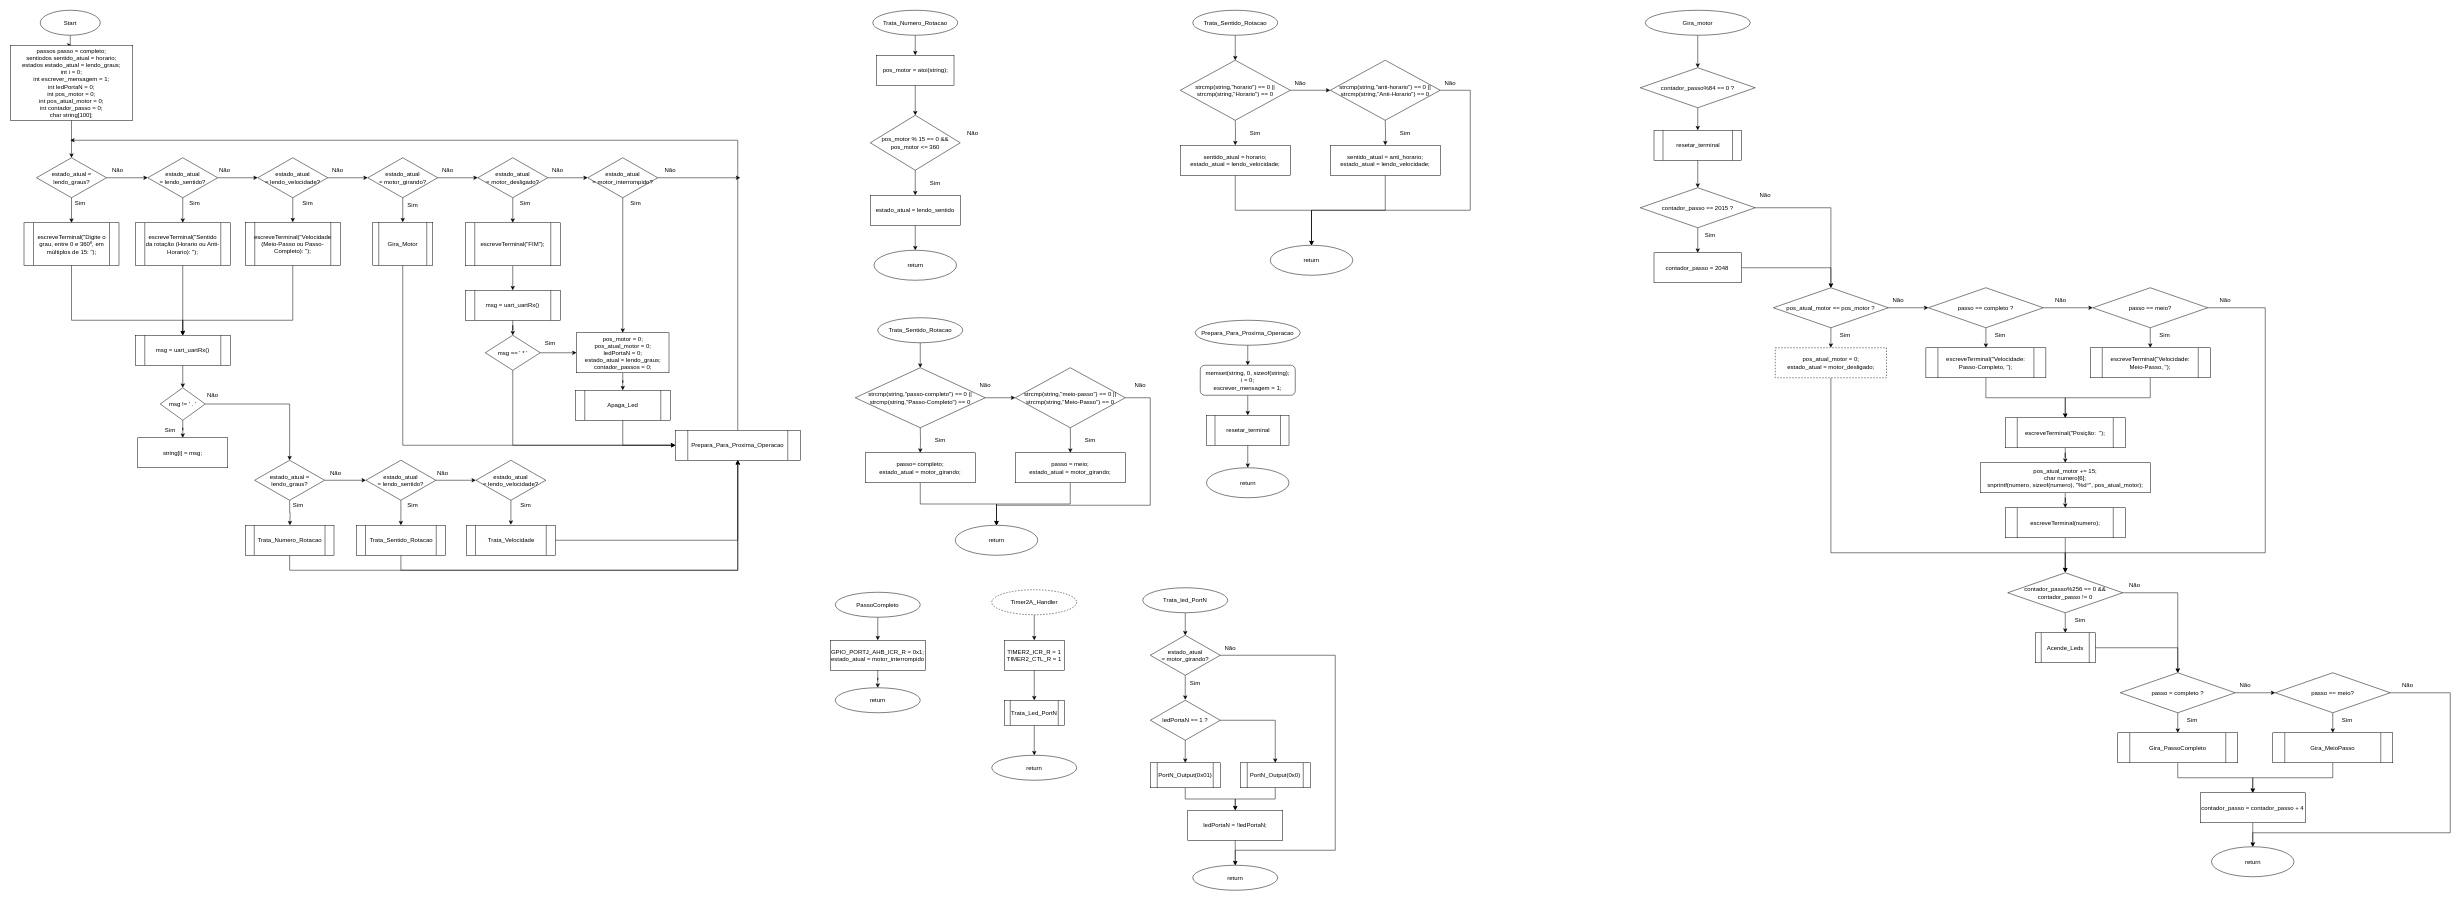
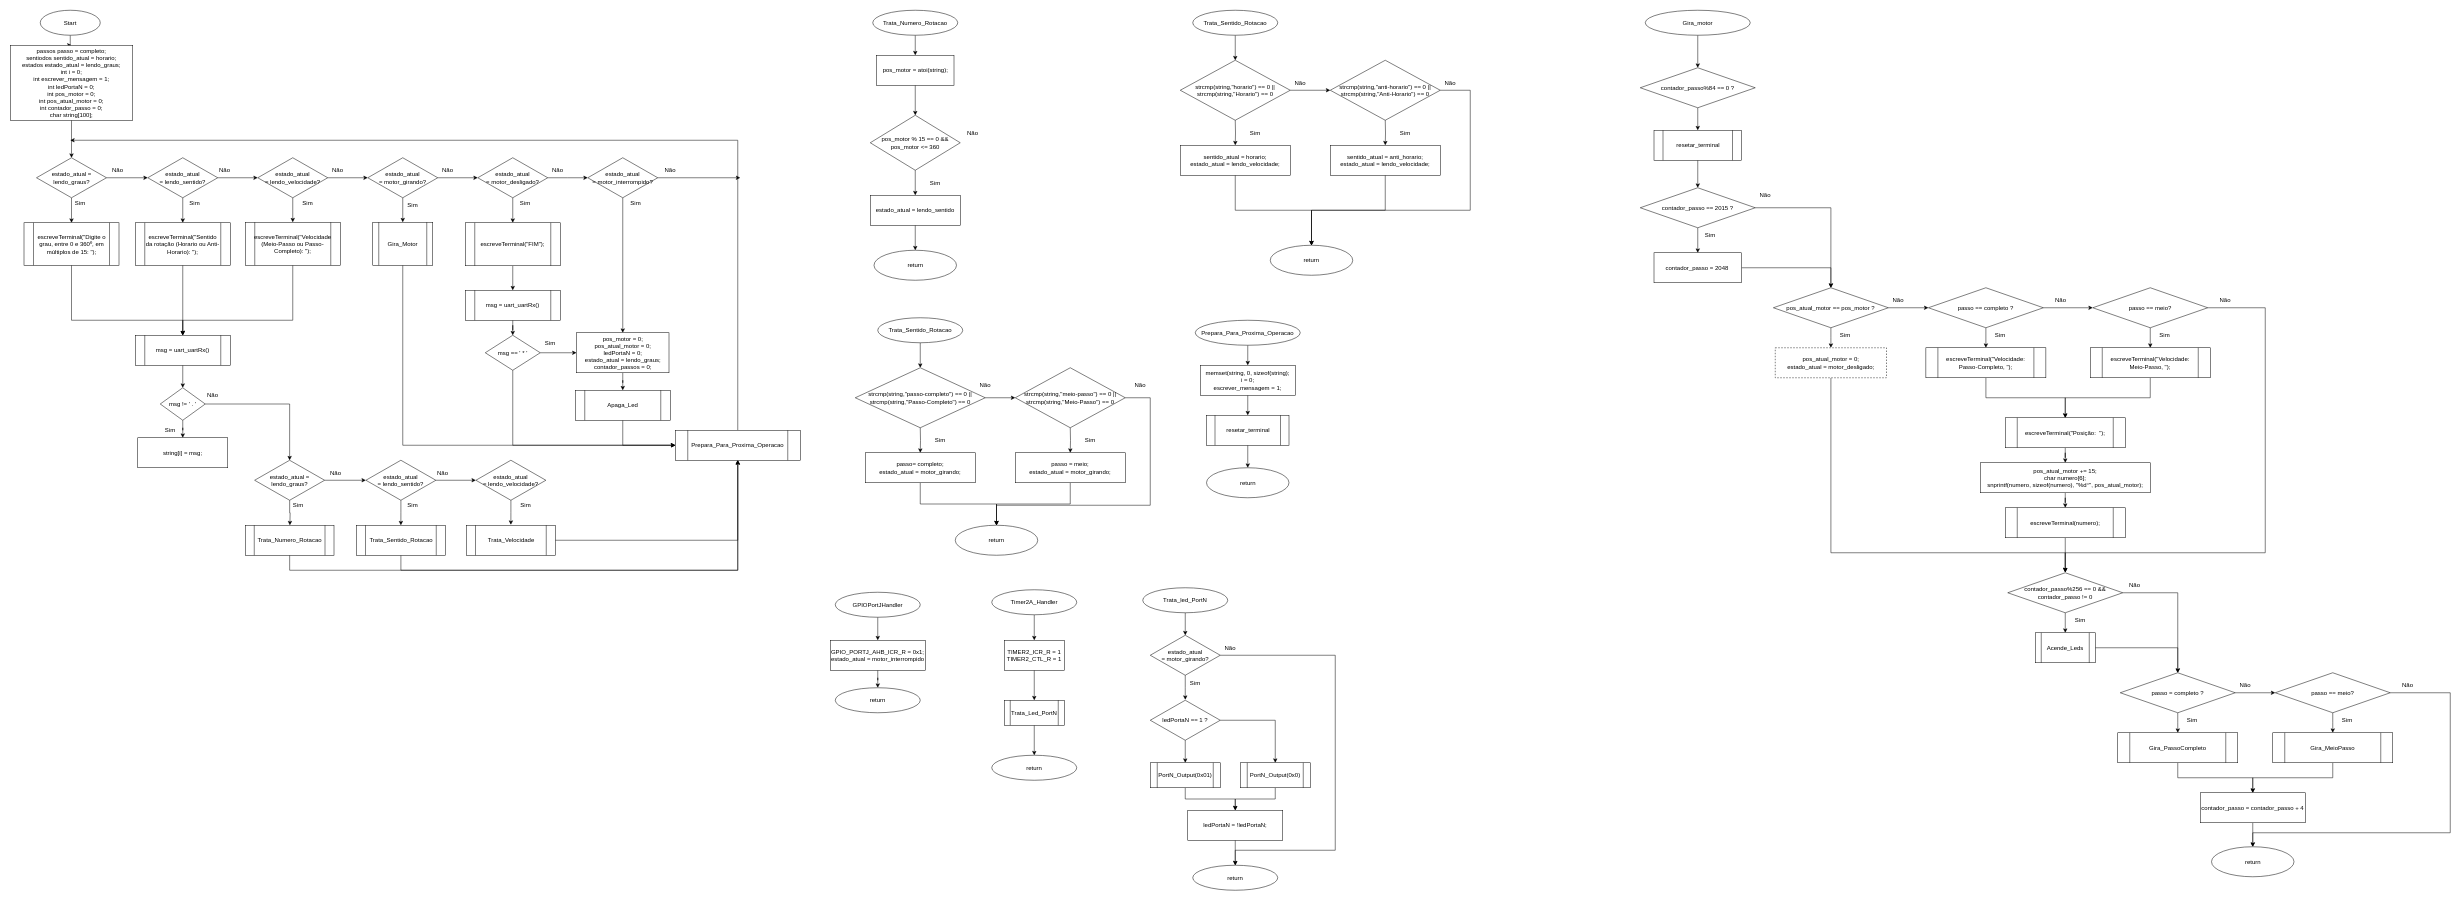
node "memset(string, 0, sizeof(string); i = 0; escrever_mensagem = 1;": shape rounded rectangle -> rectangle
node "Timer2A_Handler": style dashed -> solid
node "PassoCompleto": label "PassoCompleto" -> "GPIOPortJHandler"
